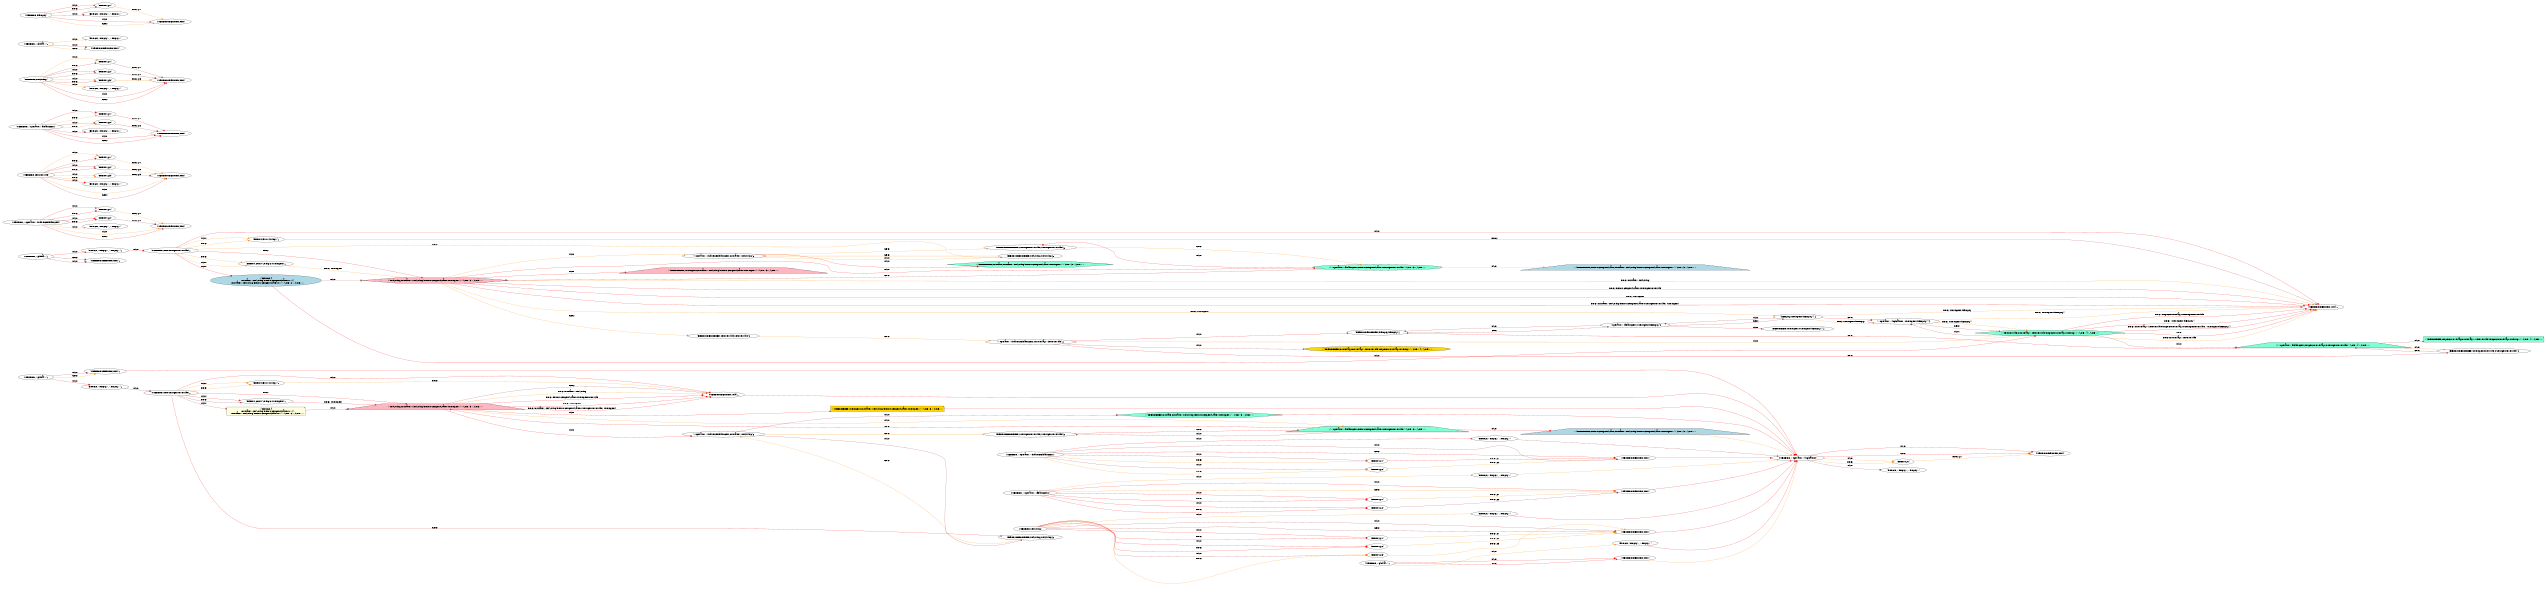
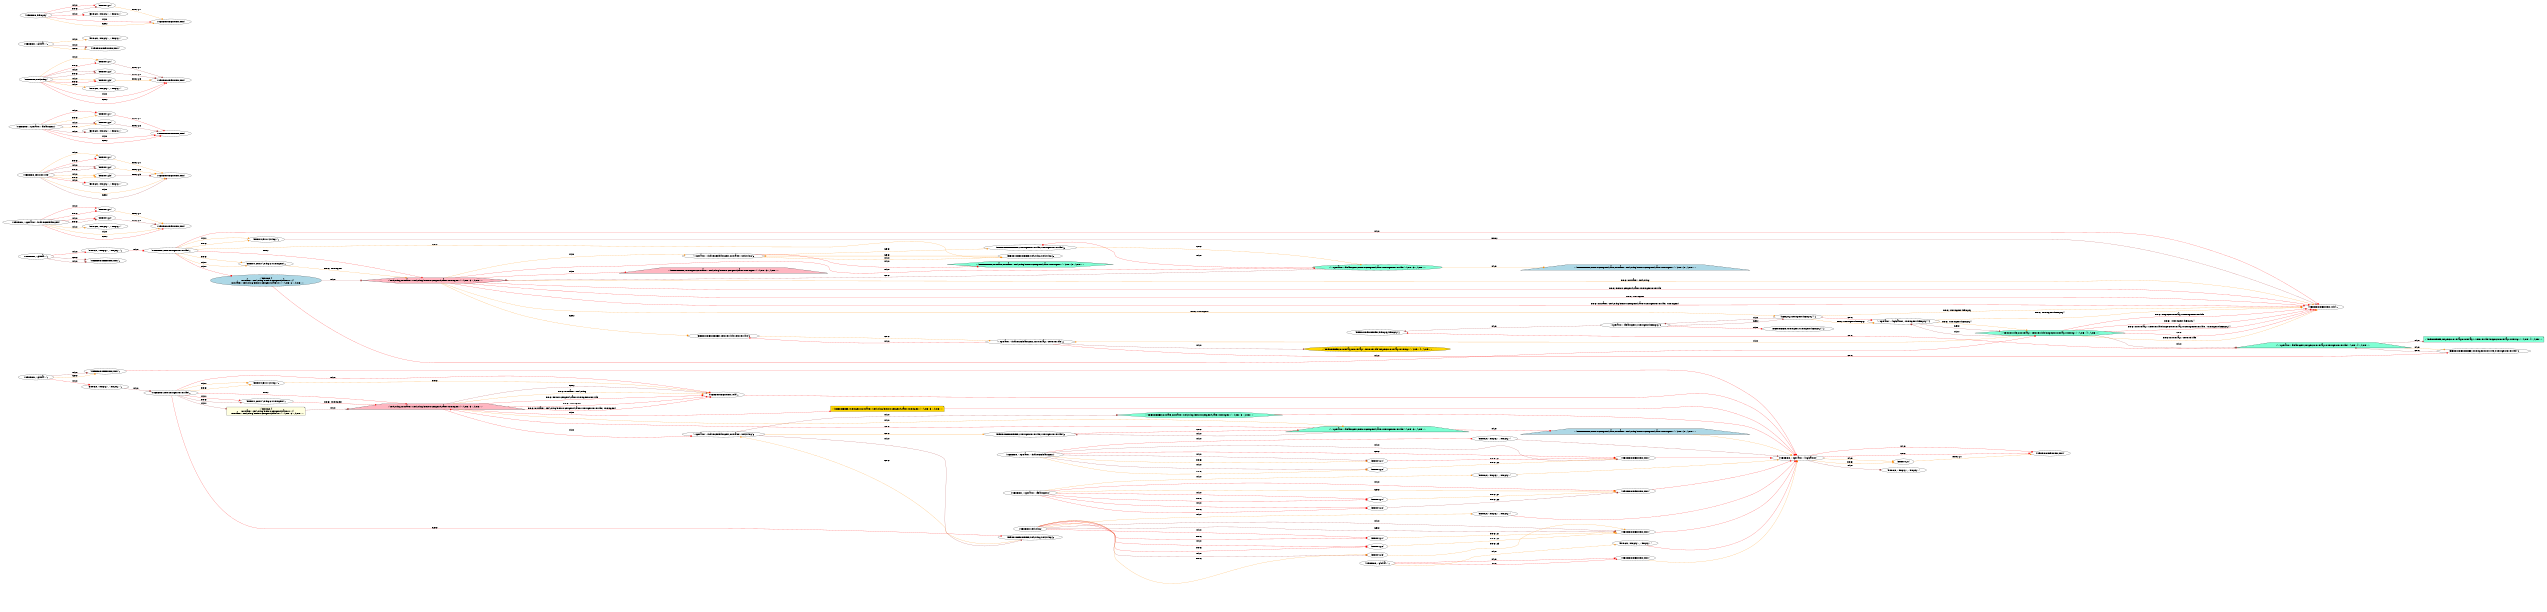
edge "(FIELD_IDENTIFIER,isEmpty,isEmpty)" -> "(<operator>.fieldAccess,userAgent.isEmpty)": removed, label "CFG:"
edge "(<operator>.indirectFieldAccess,m_overlay->setOverride)" -> "(FIELD_IDENTIFIER,isEmpty,isEmpty)": now "(<operator>.indirectFieldAccess,m_overlay->setOverride)" -> "(FIELD_IDENTIFIER,setOverride,setOverride)"
